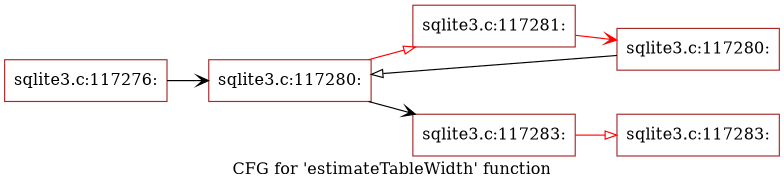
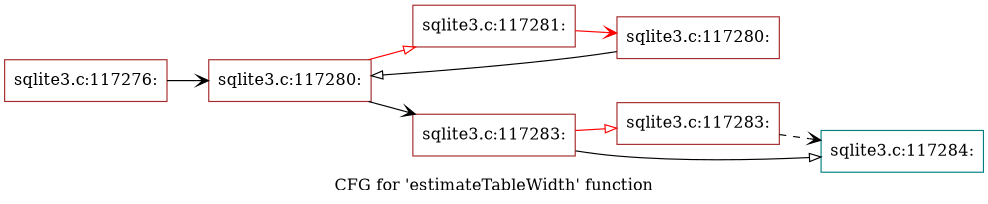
node "sqlite3.c:117284:": added
